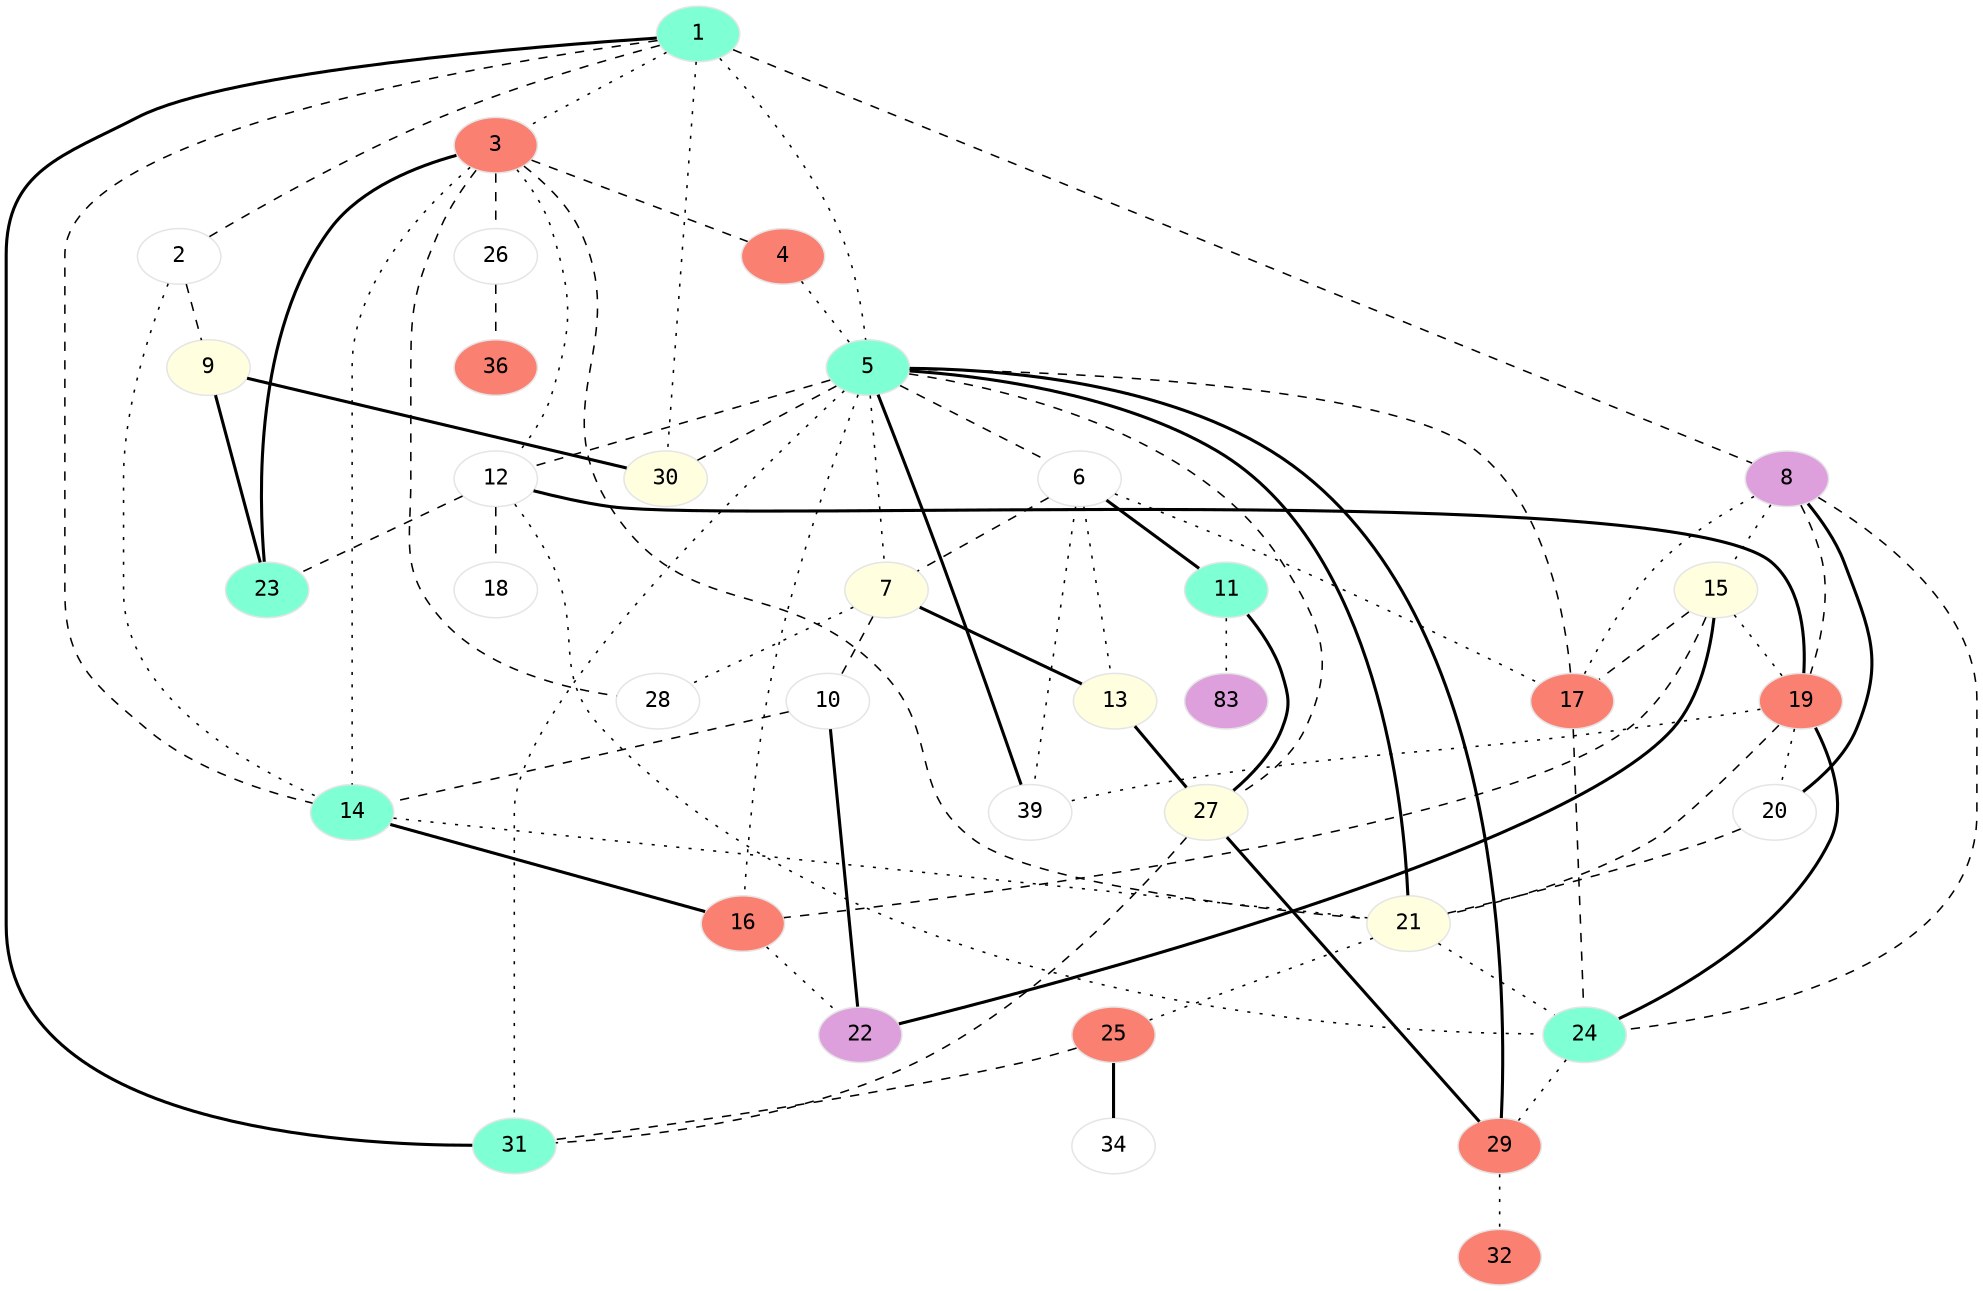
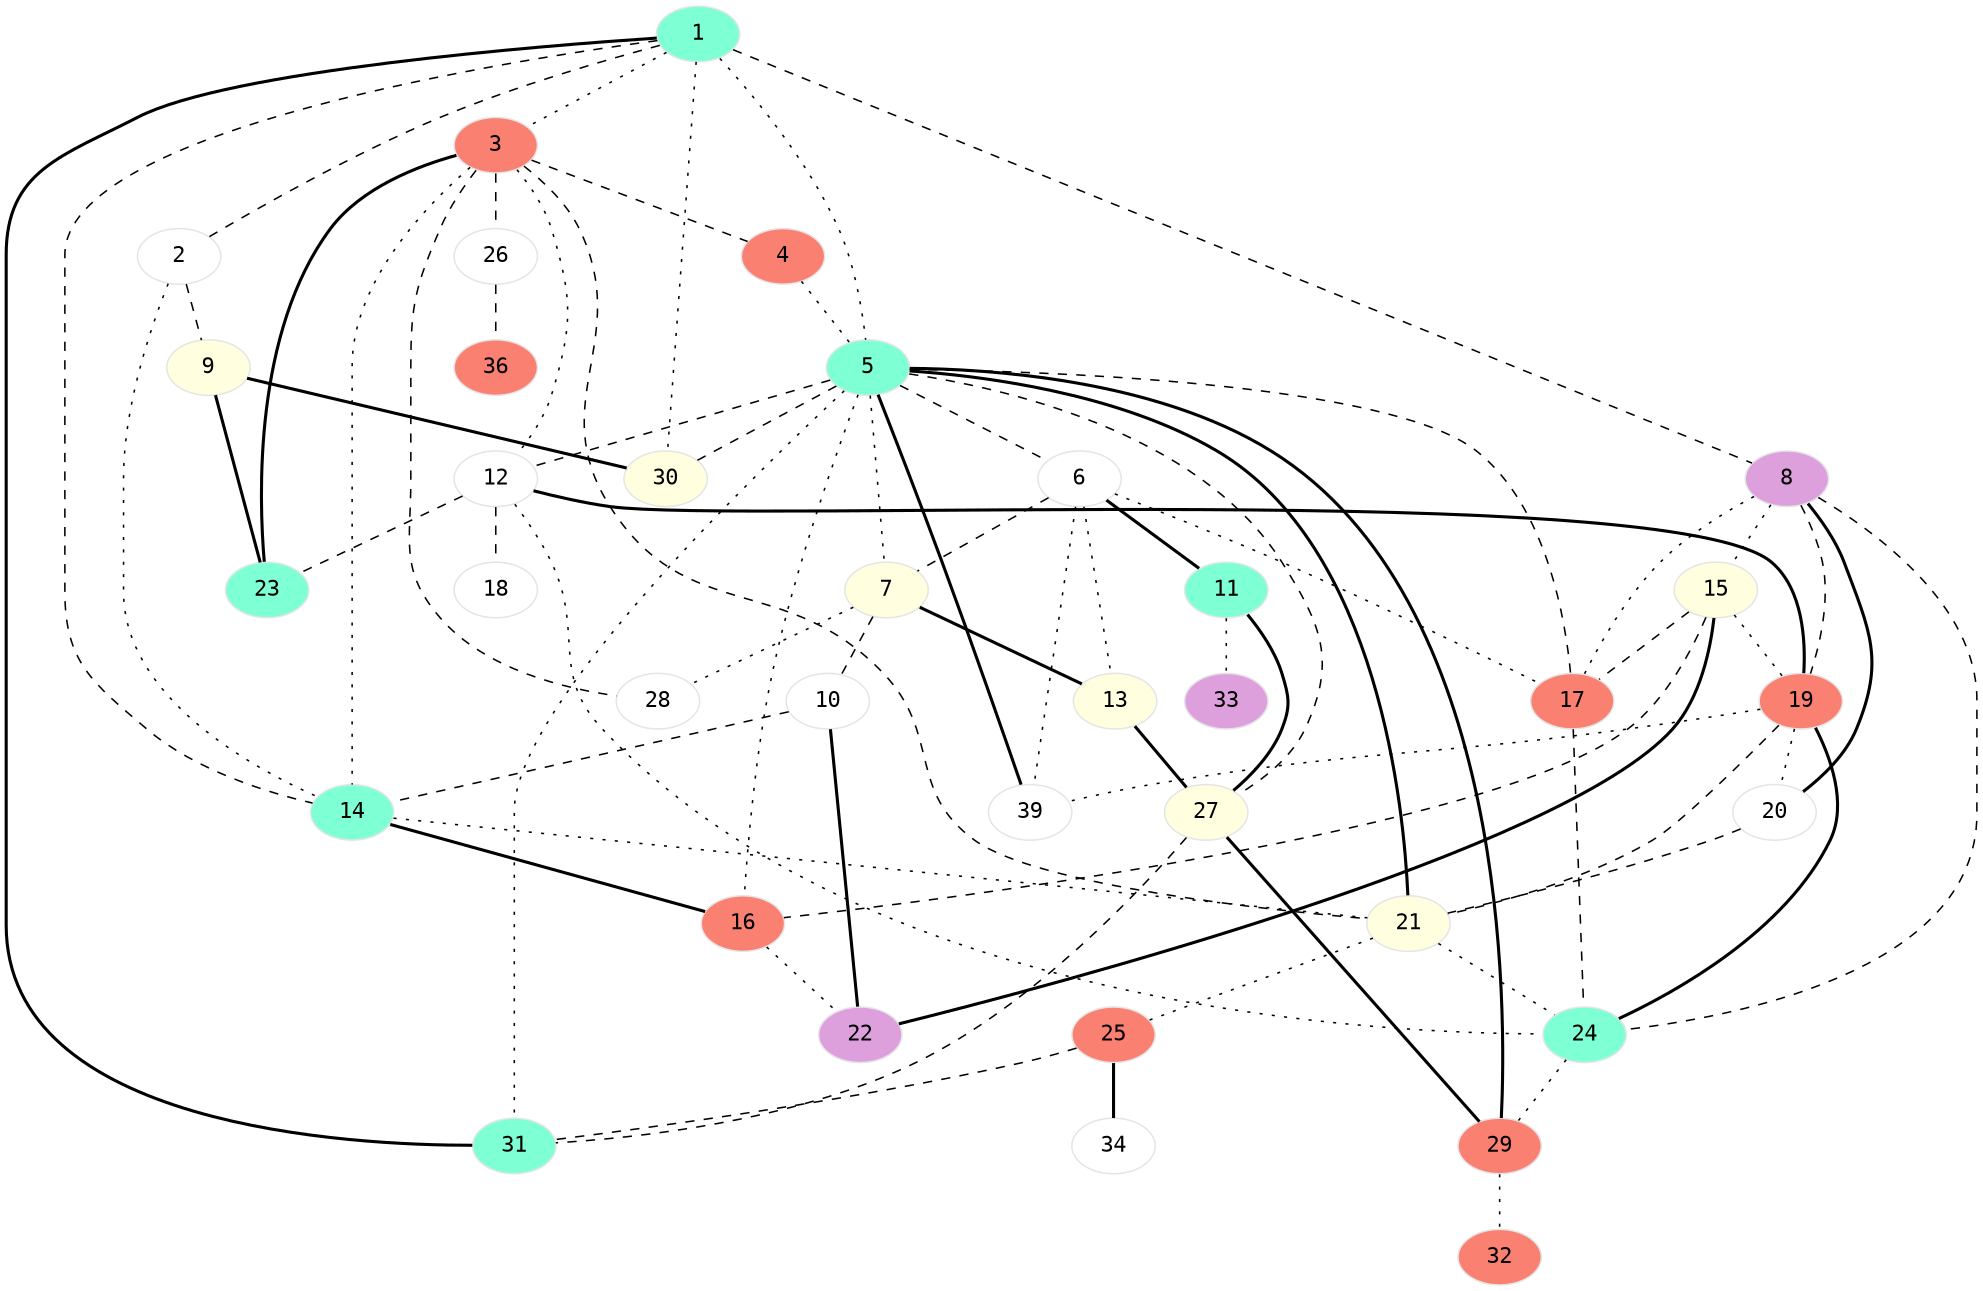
node "83": label "83" -> "33"
